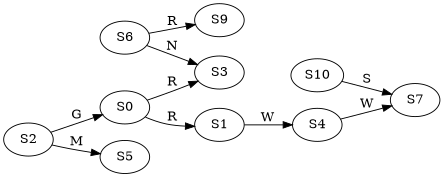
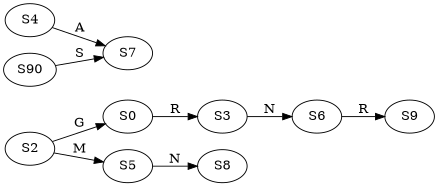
edge "S6" -> "S3": reversed
node "S10": label "S10" -> "S90"
edge "S4" -> "S7": label "W" -> "A"
node "S1": removed
node "S8": added
